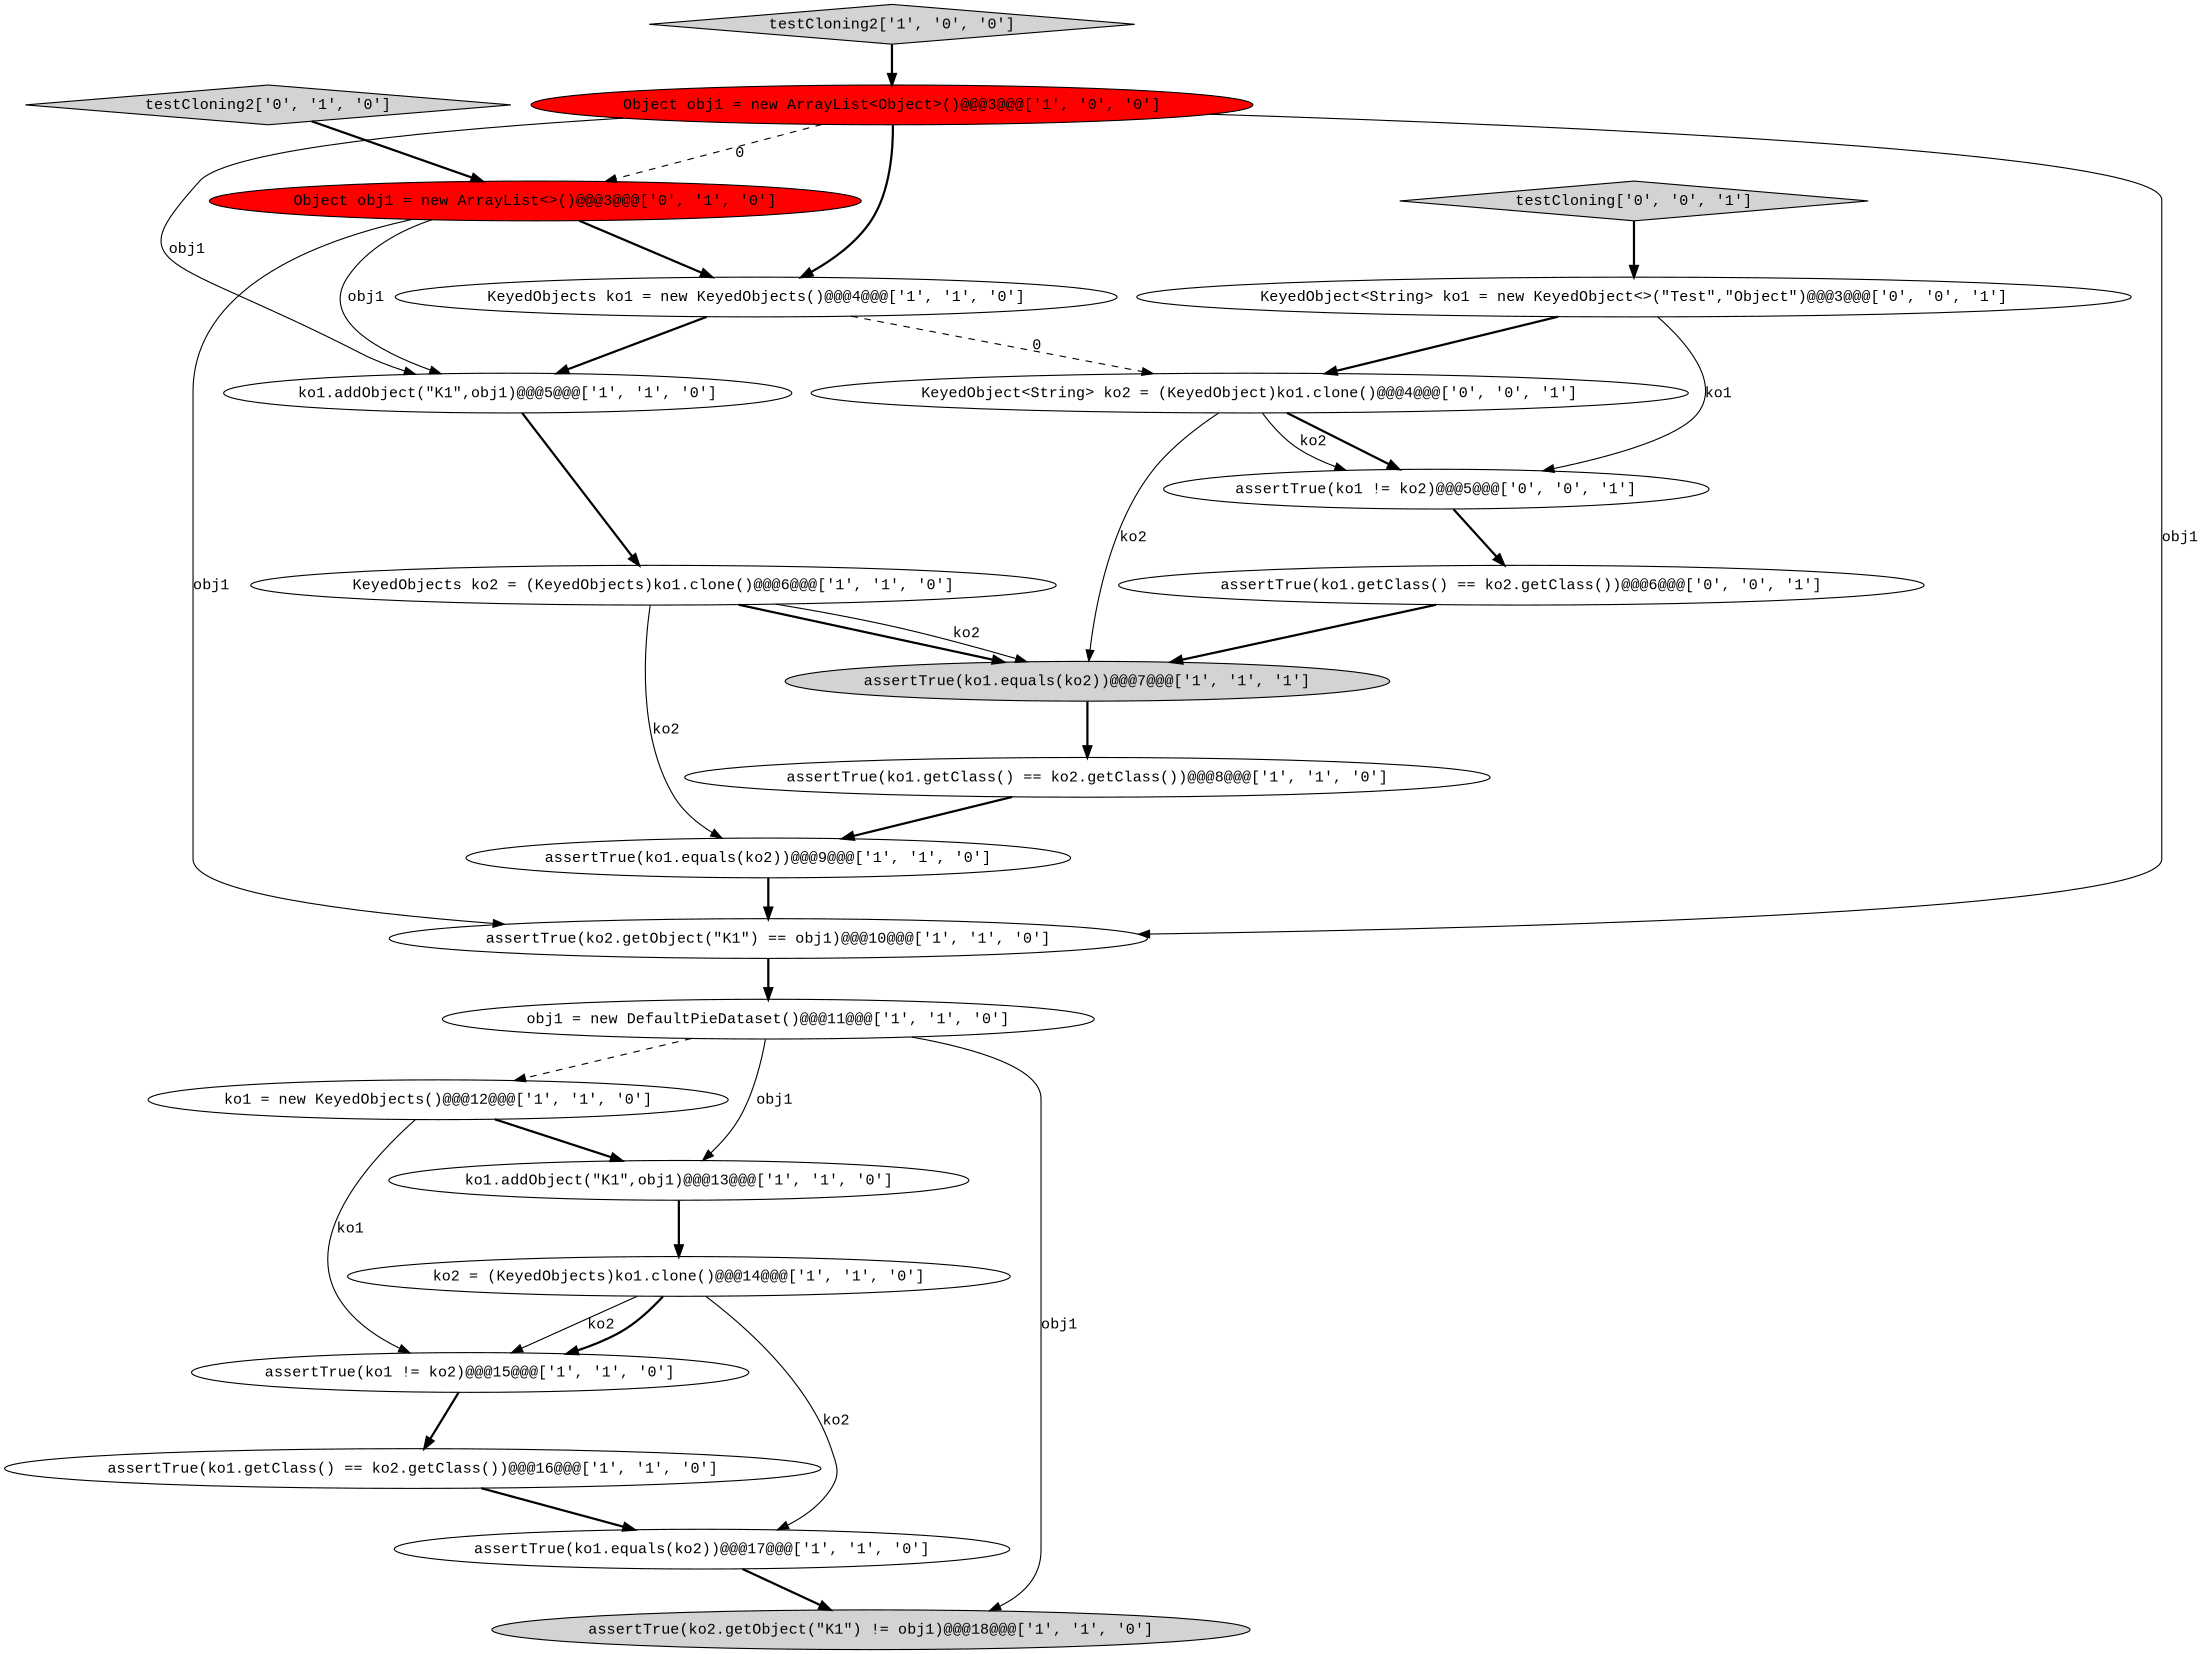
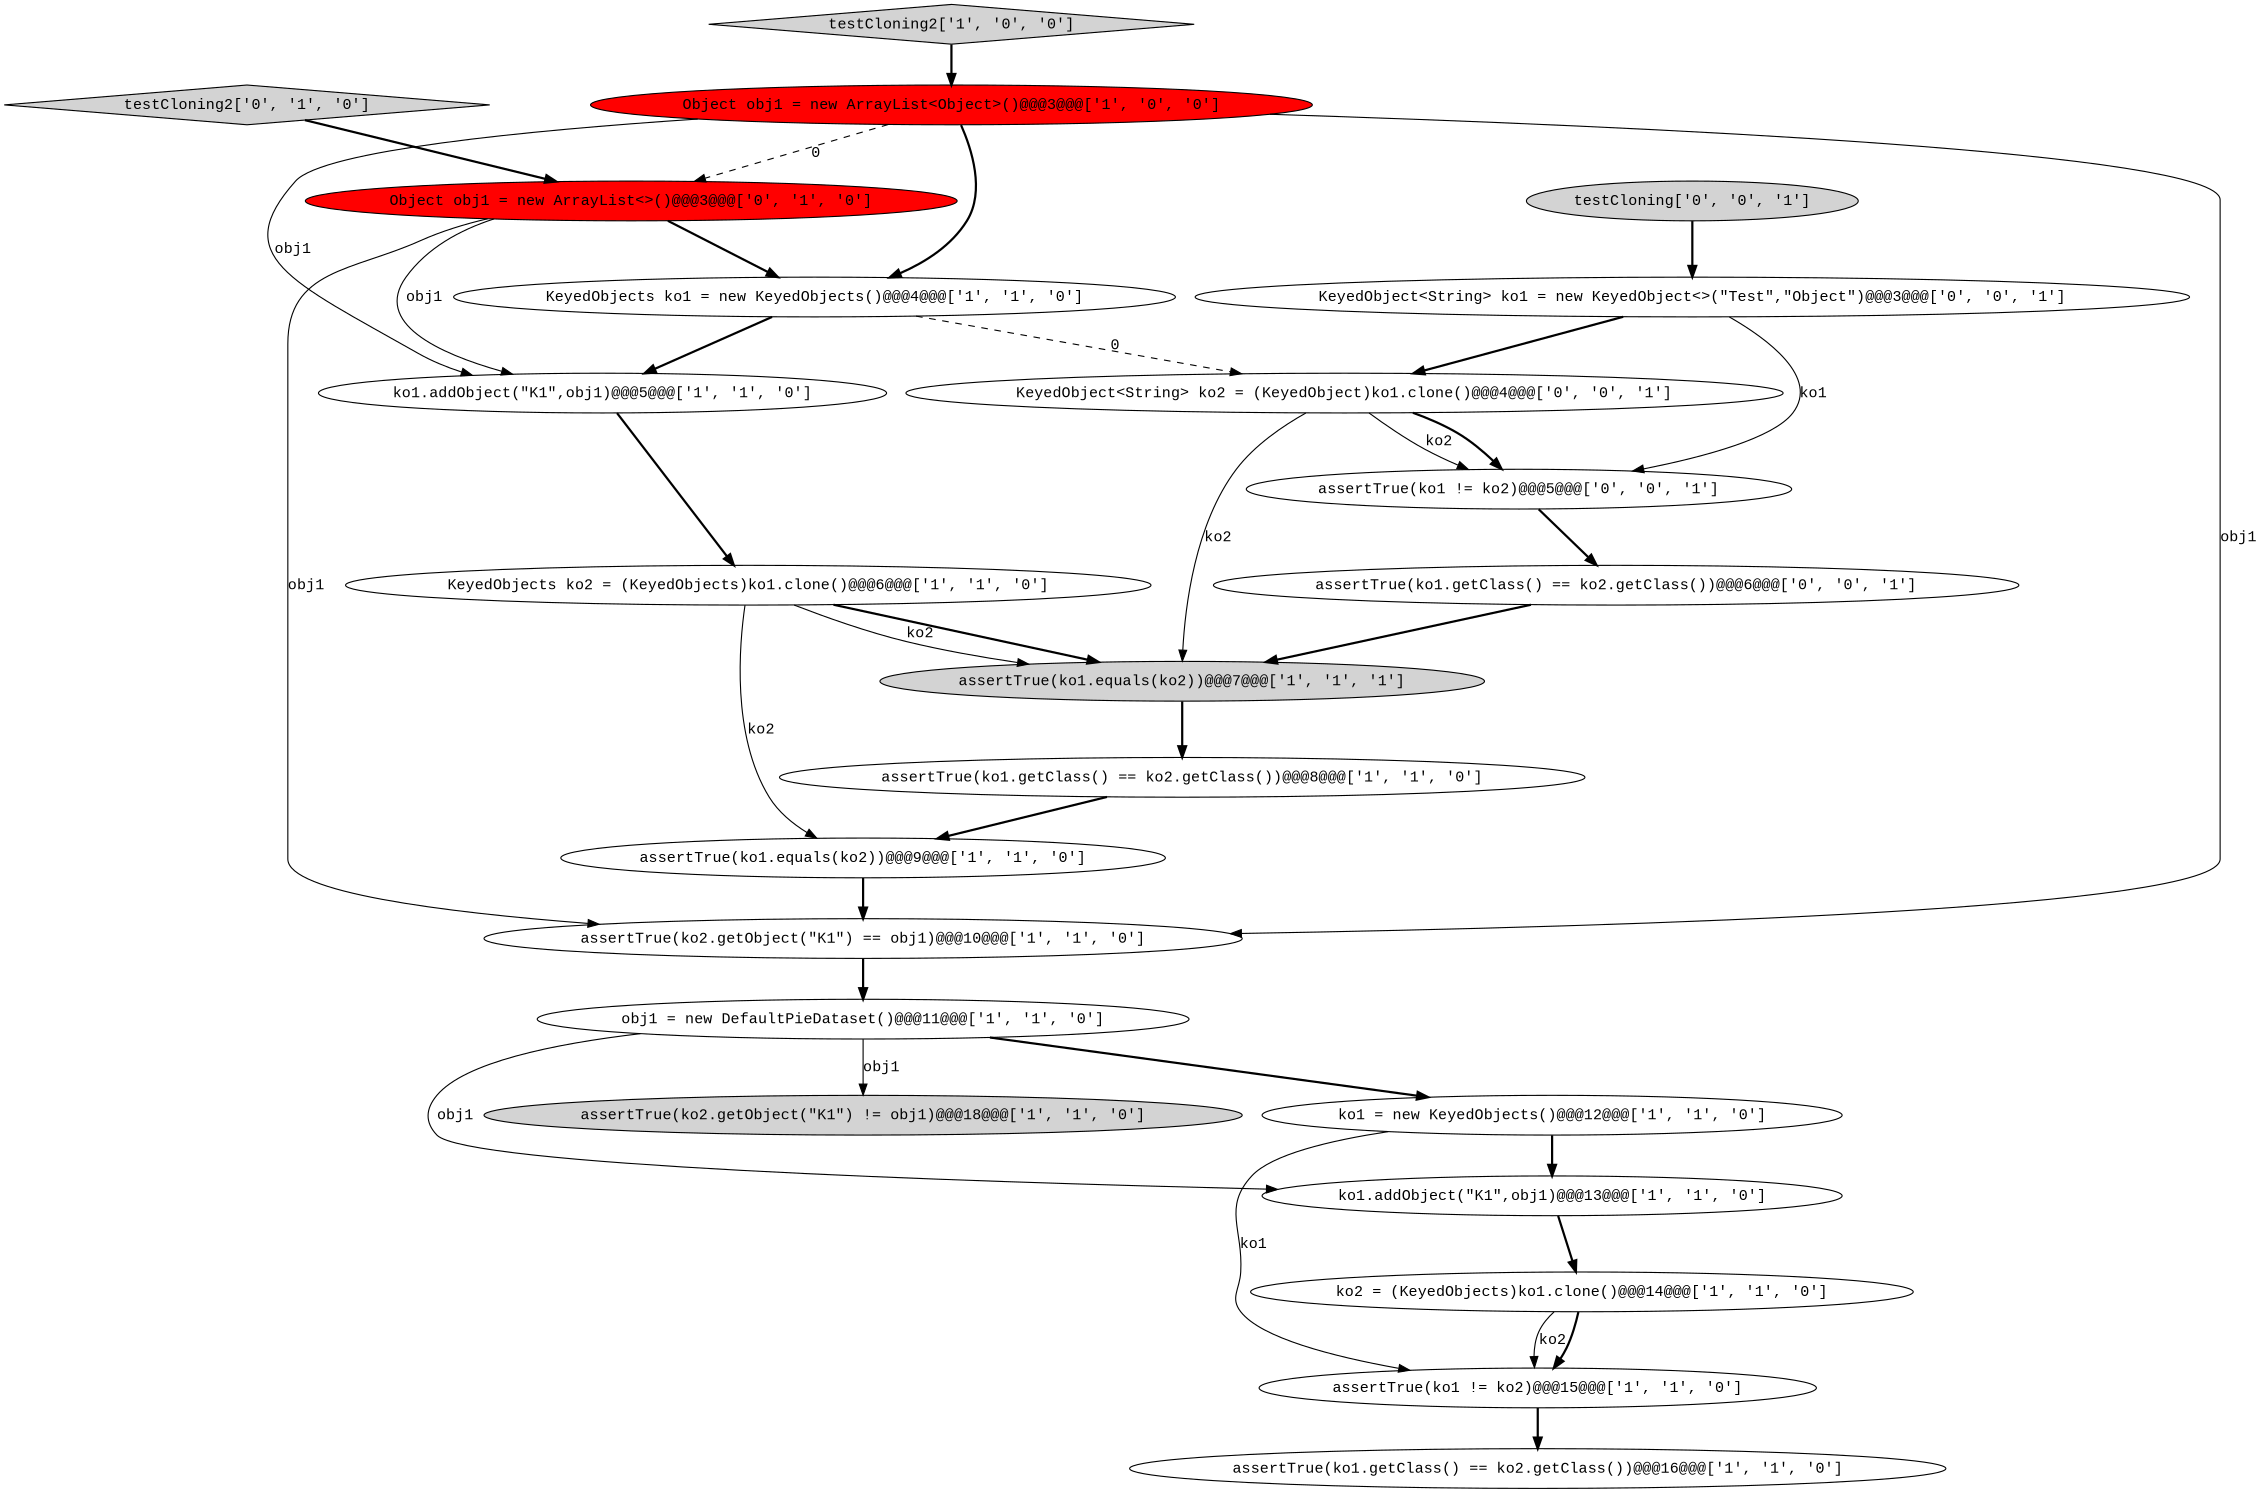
node "testCloning['0', '0', '1']": shape diamond -> ellipse
edge "obj1 = new DefaultPieDataset()@@@11@@@['1', '1', '0']" -> "ko1 = new KeyedObjects()@@@12@@@['1', '1', '0']": style dashed -> bold
node "assertTrue(ko1.equals(ko2))@@@17@@@['1', '1', '0']": removed
